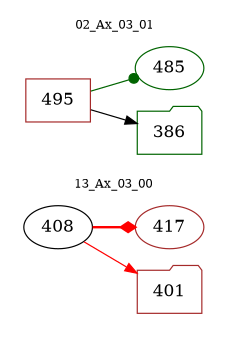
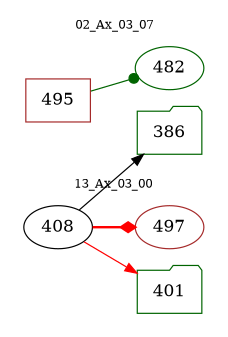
cluster "02_Ax_03_01": label "02_Ax_03_01" -> "02_Ax_03_07"
node "485": label "485" -> "482"
edge "495" -> "386": now "408" -> "386"
node "417": label "417" -> "497"
node "401": color brown -> darkgreen
